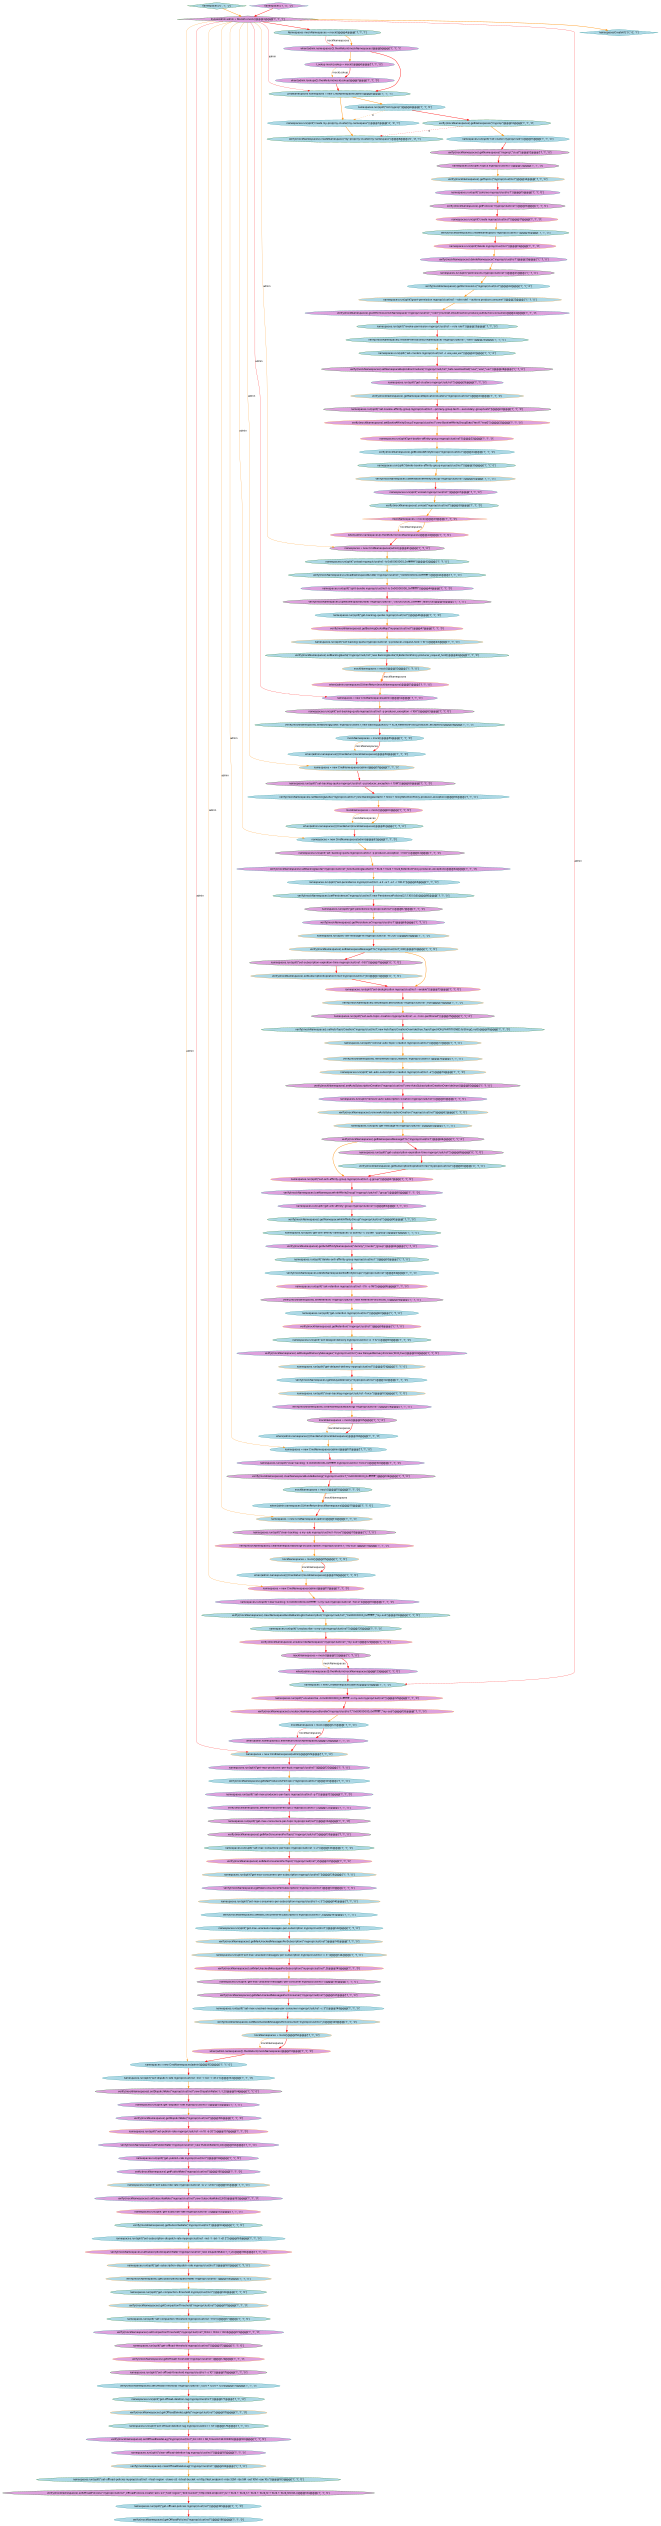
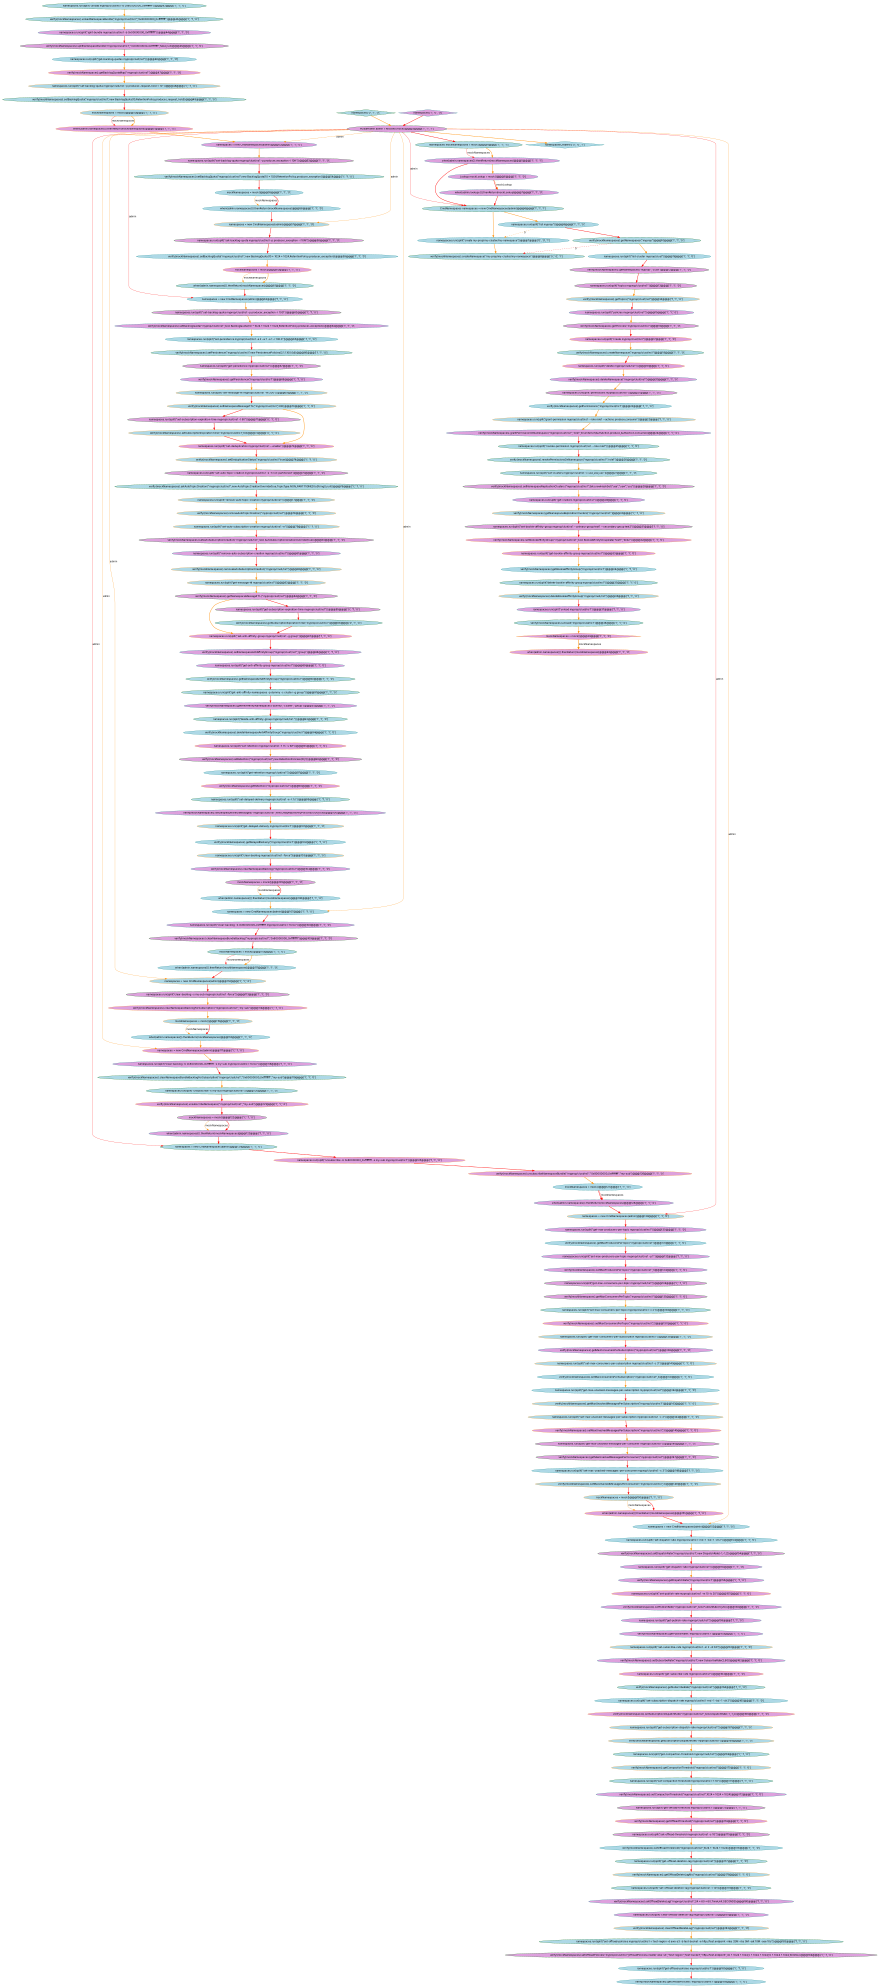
node "PulsarAdmin admin = Mockito.mock()@@@3@@@['1', '1', '1']": shape diamond -> ellipse
edge "PulsarAdmin admin = Mockito.mock()@@@3@@@['1', '1', '1']" -> "namespaces = new CmdNamespaces(admin)@@@52@@@['1', '1', '0']": color red -> darkorange
edge "PulsarAdmin admin = Mockito.mock()@@@3@@@['1', '1', '1']" -> "namespaces = new CmdNamespaces(admin)@@@62@@@['1', '1', '0']": color darkorange -> red
node "namespaces = new CmdNamespaces(admin)@@@41@@@['1', '1', '0']": removed
